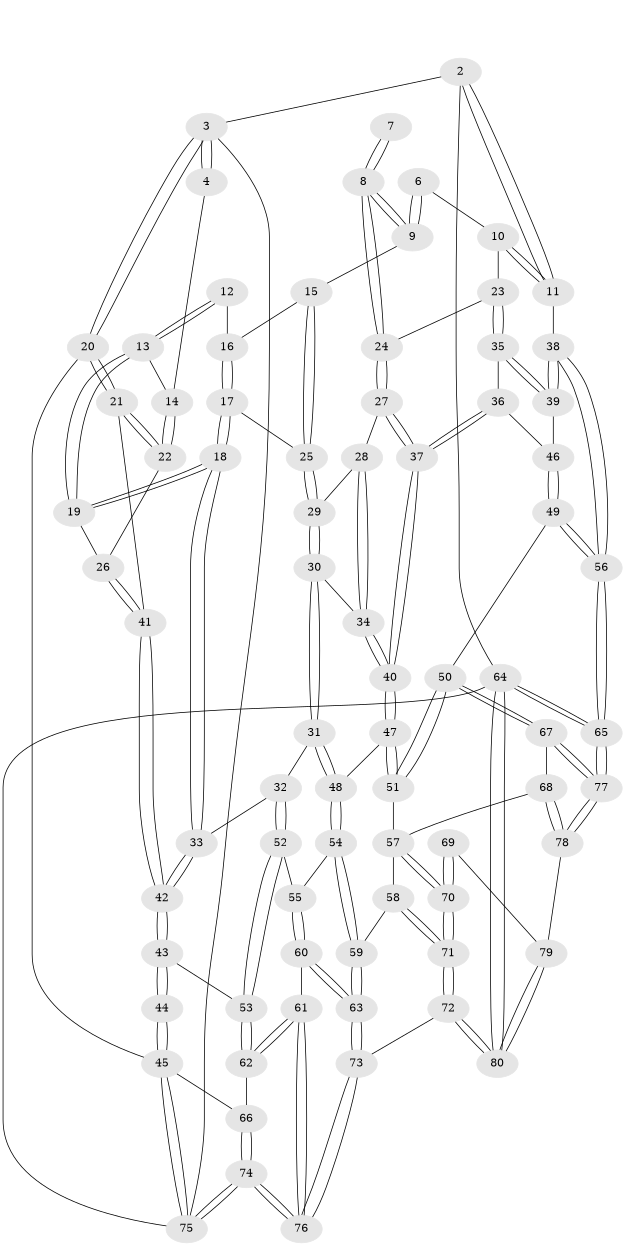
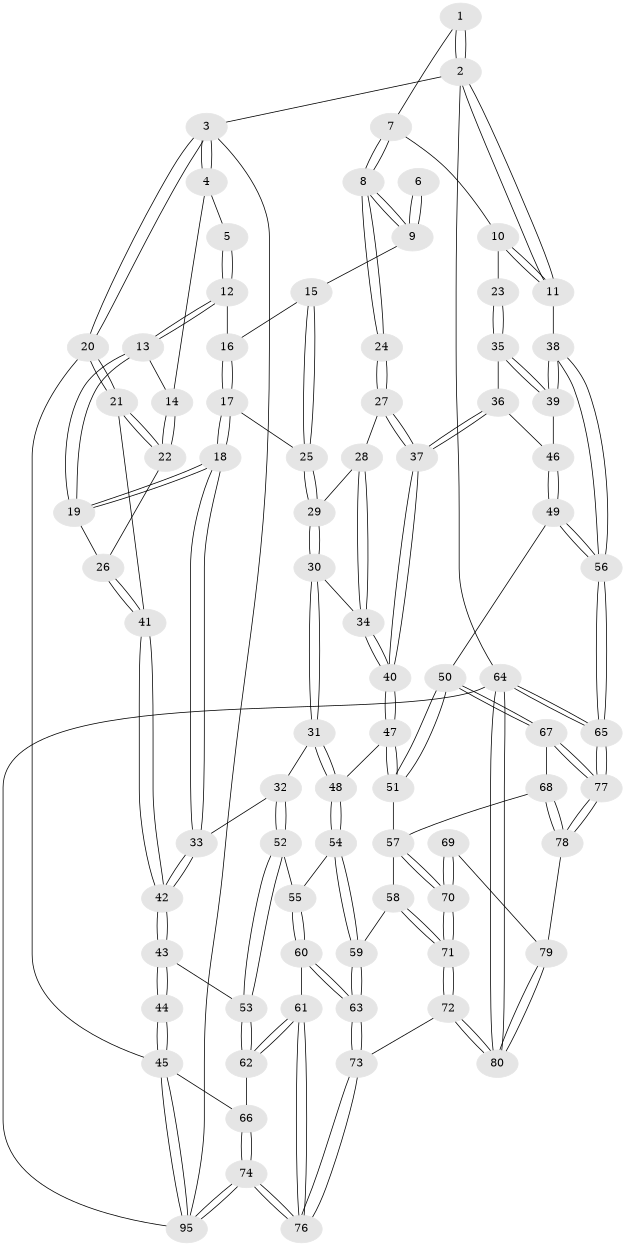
node "1": added
edge "6" -- "10": now "7" -- "10"
node "5": added
edge "23" -- "24": removed
node "75": label "75" -> "95"
